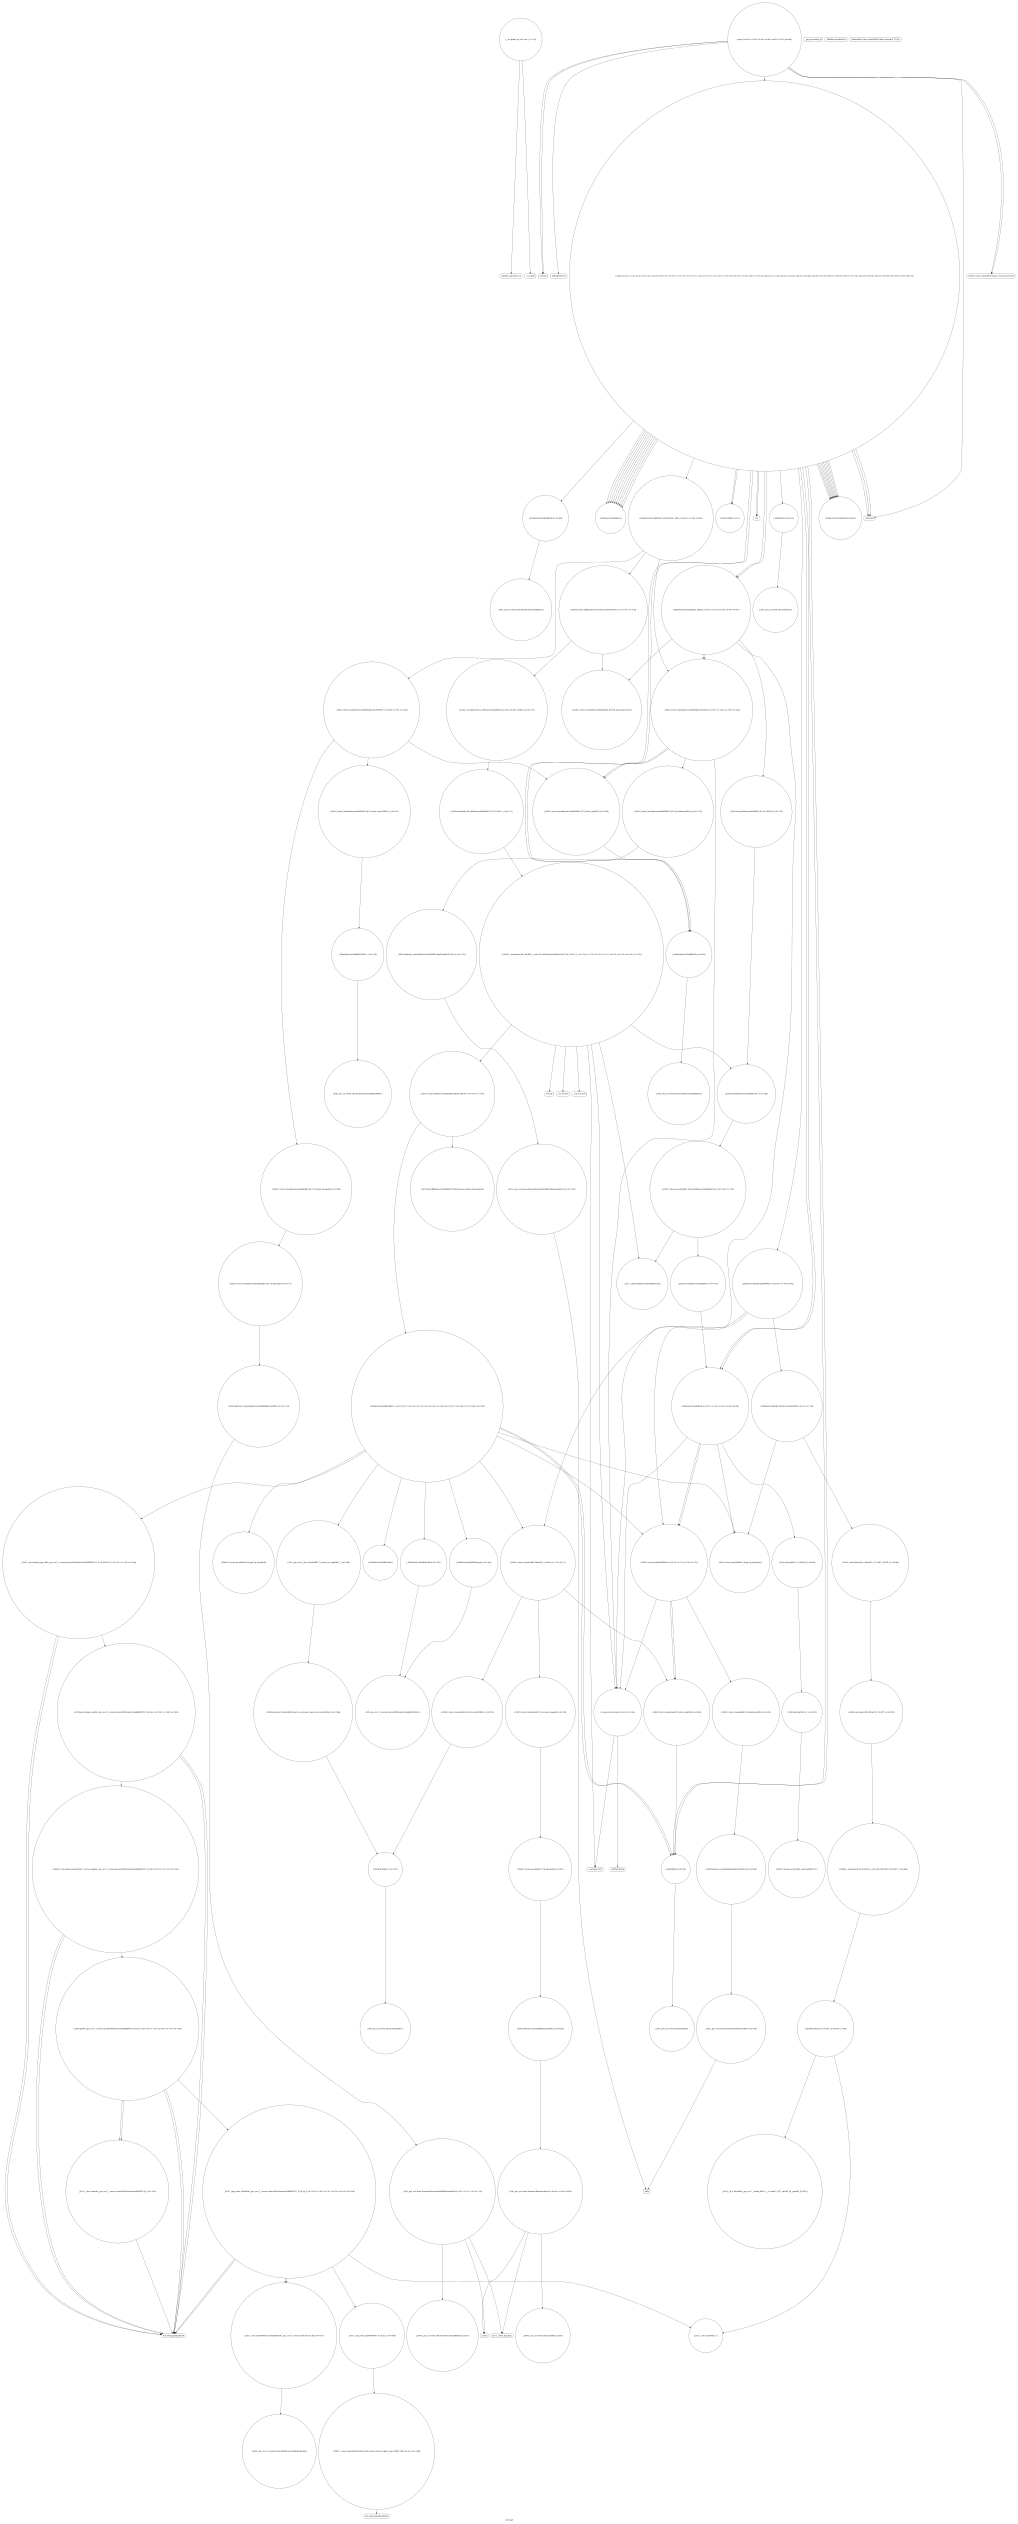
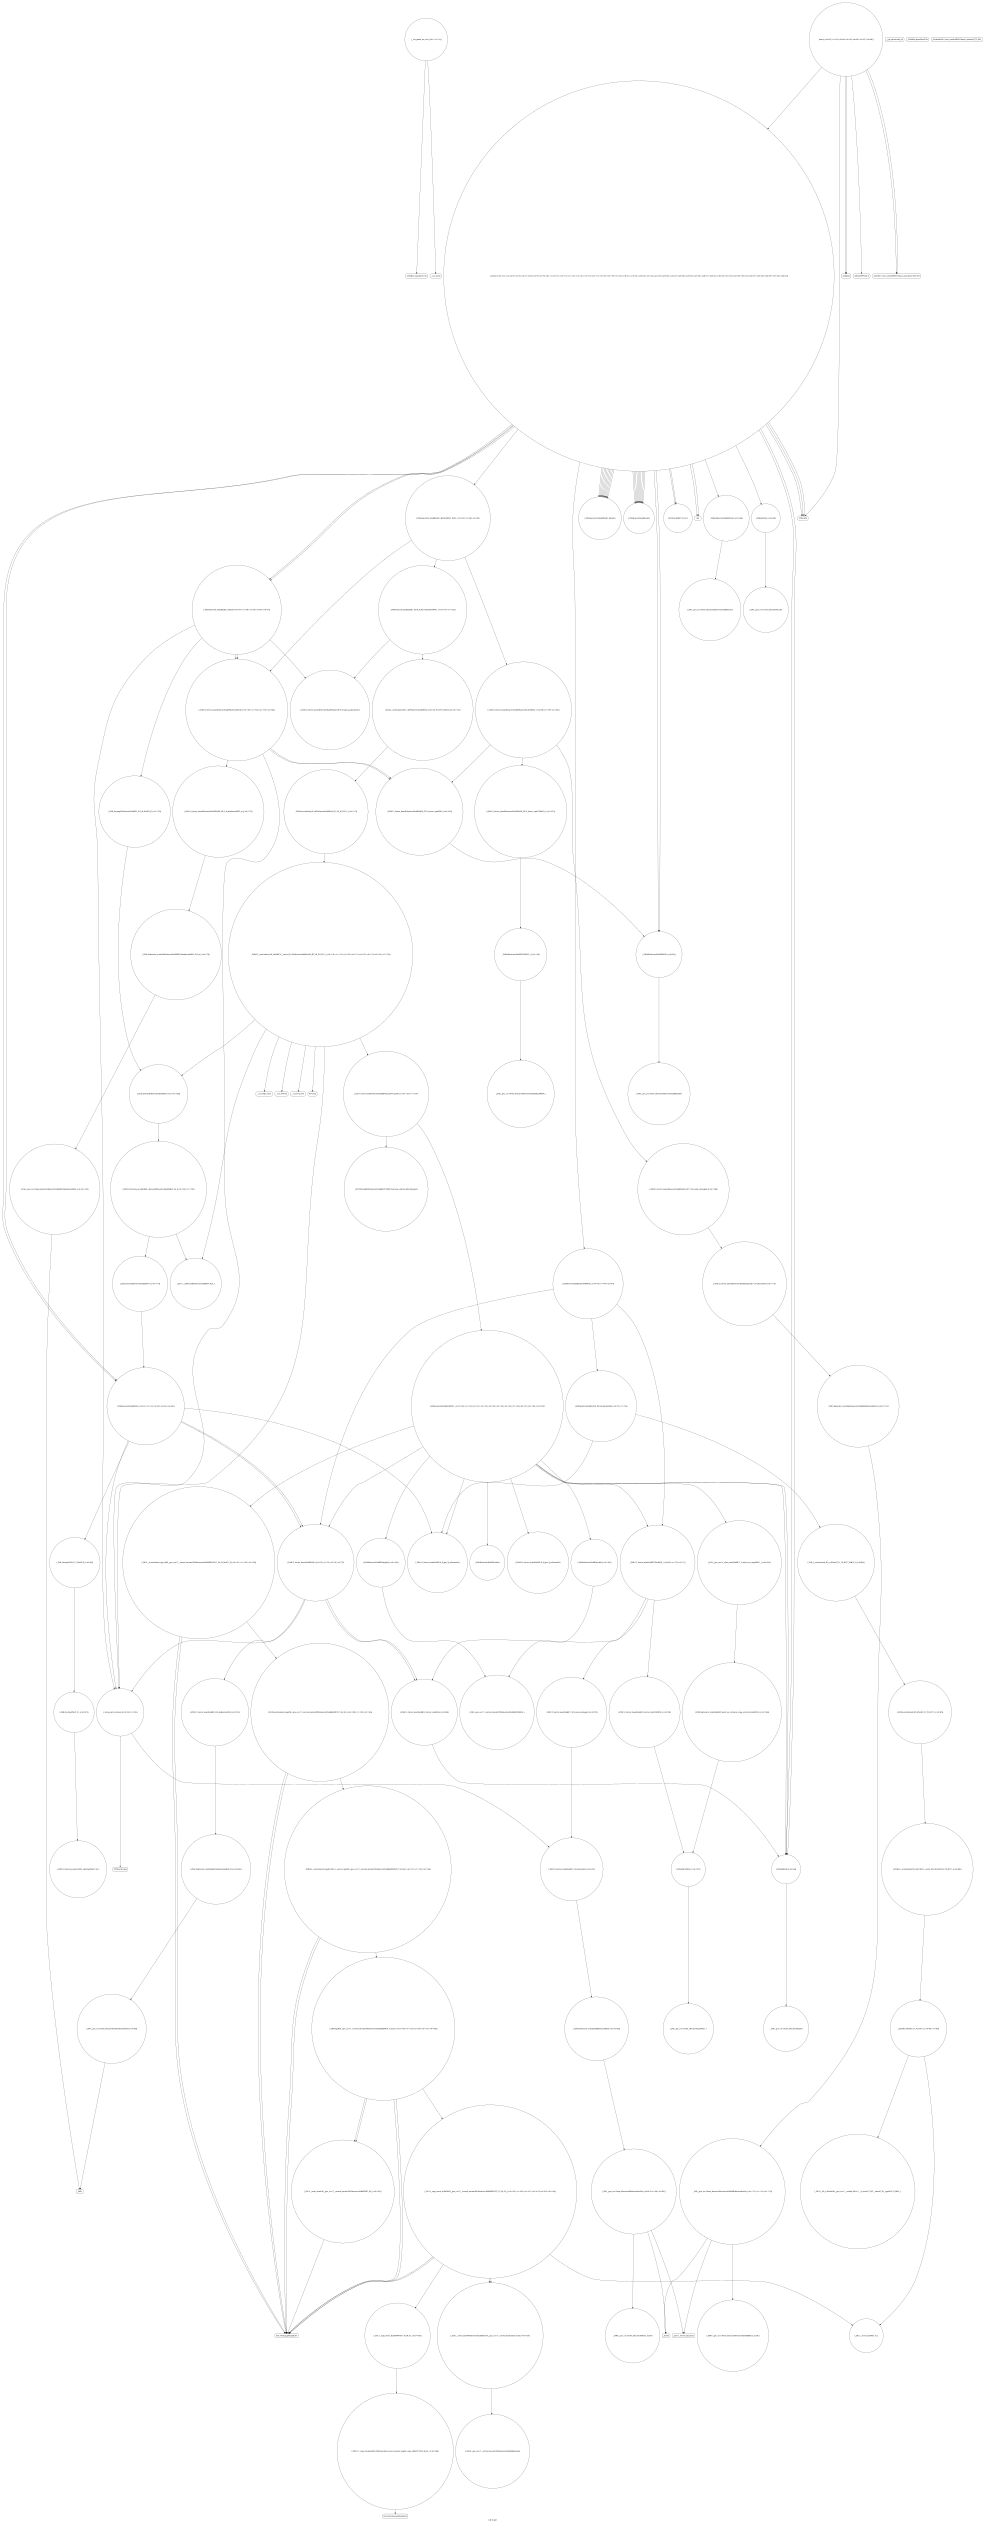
edge "{__clang_call_terminate|{<s0>92|<s1>93}}" -> "__cxa_begin_catch": now "{__clang_call_terminate|{<s0>92|<s1>93}}" -> "{_ZNSt12_Vector_baseIiSaIiEE11_M_allocateEm|{<s0>81}}"
